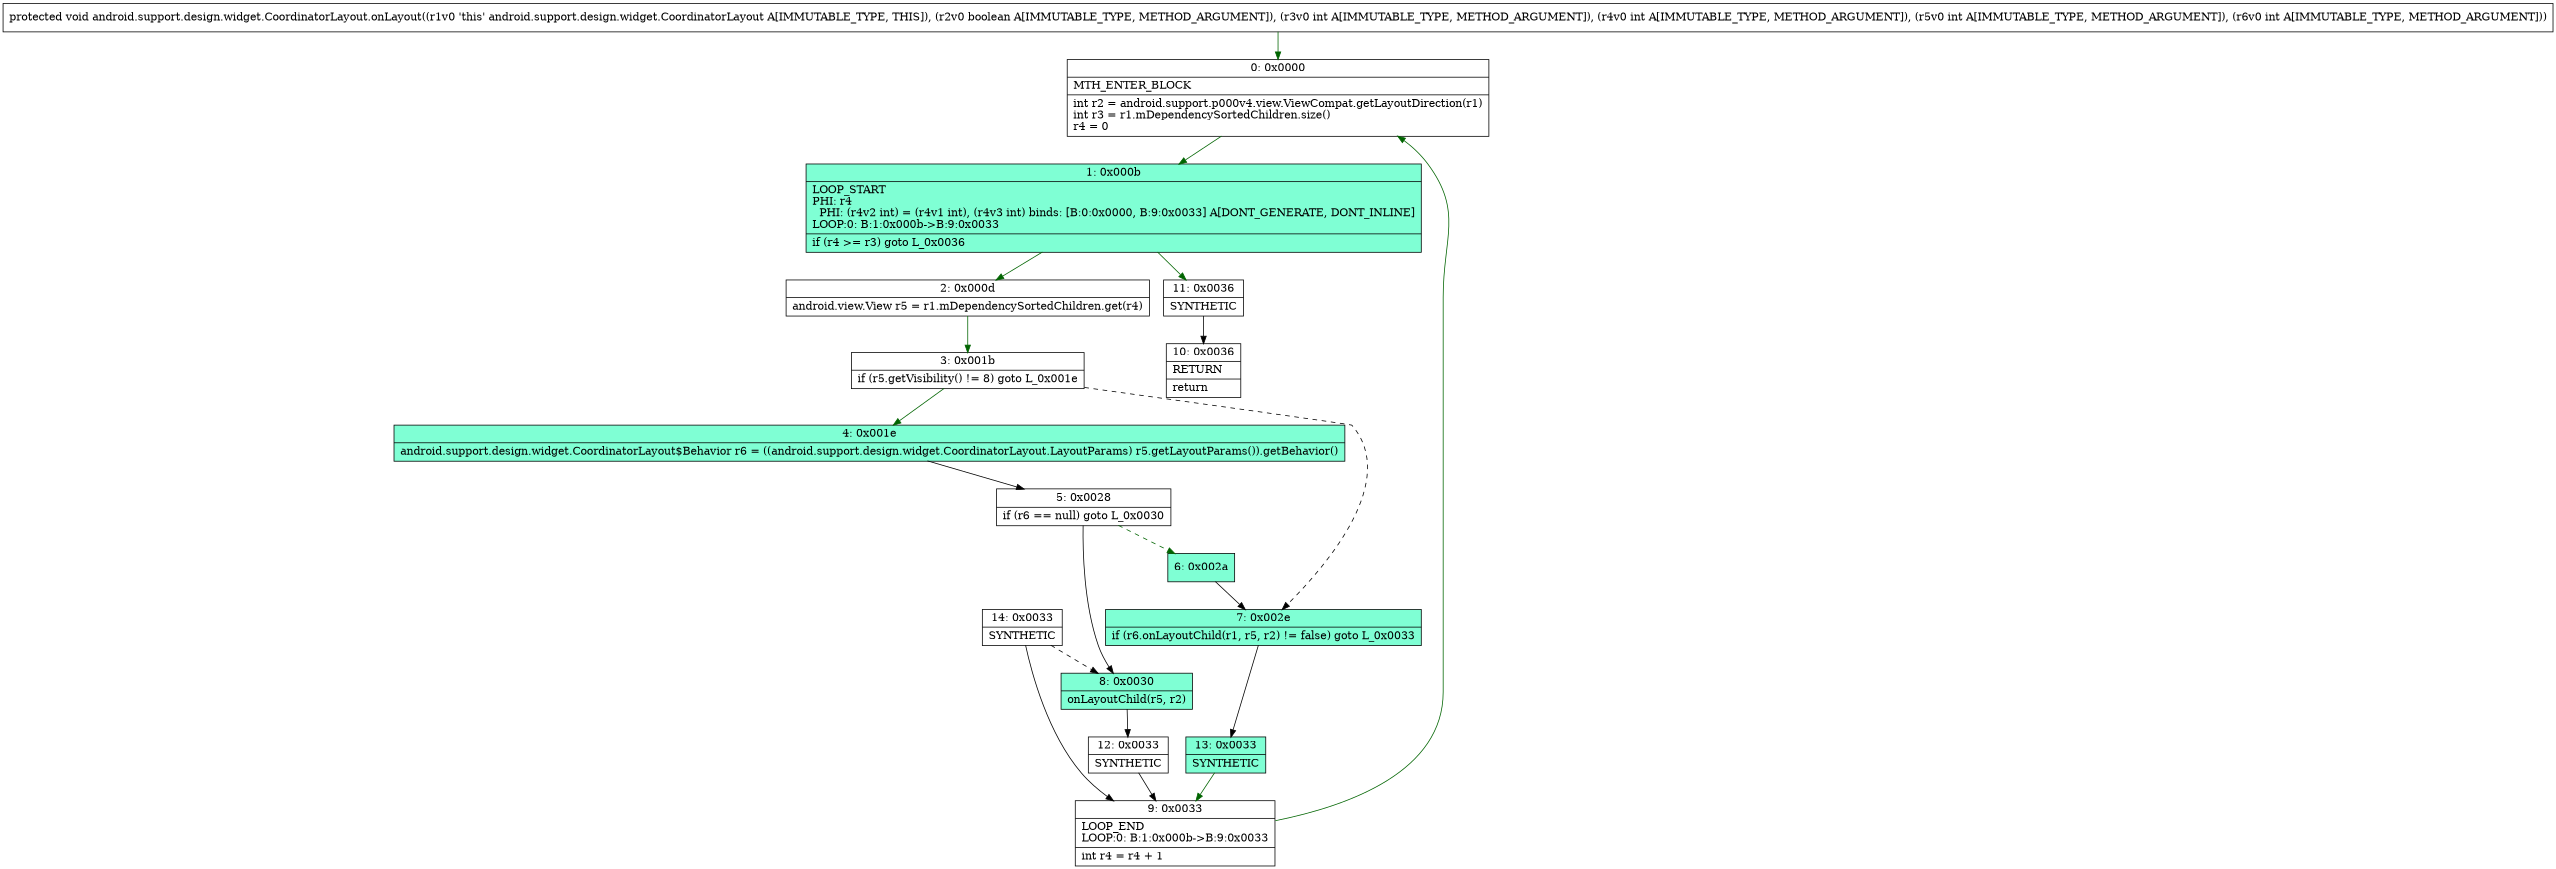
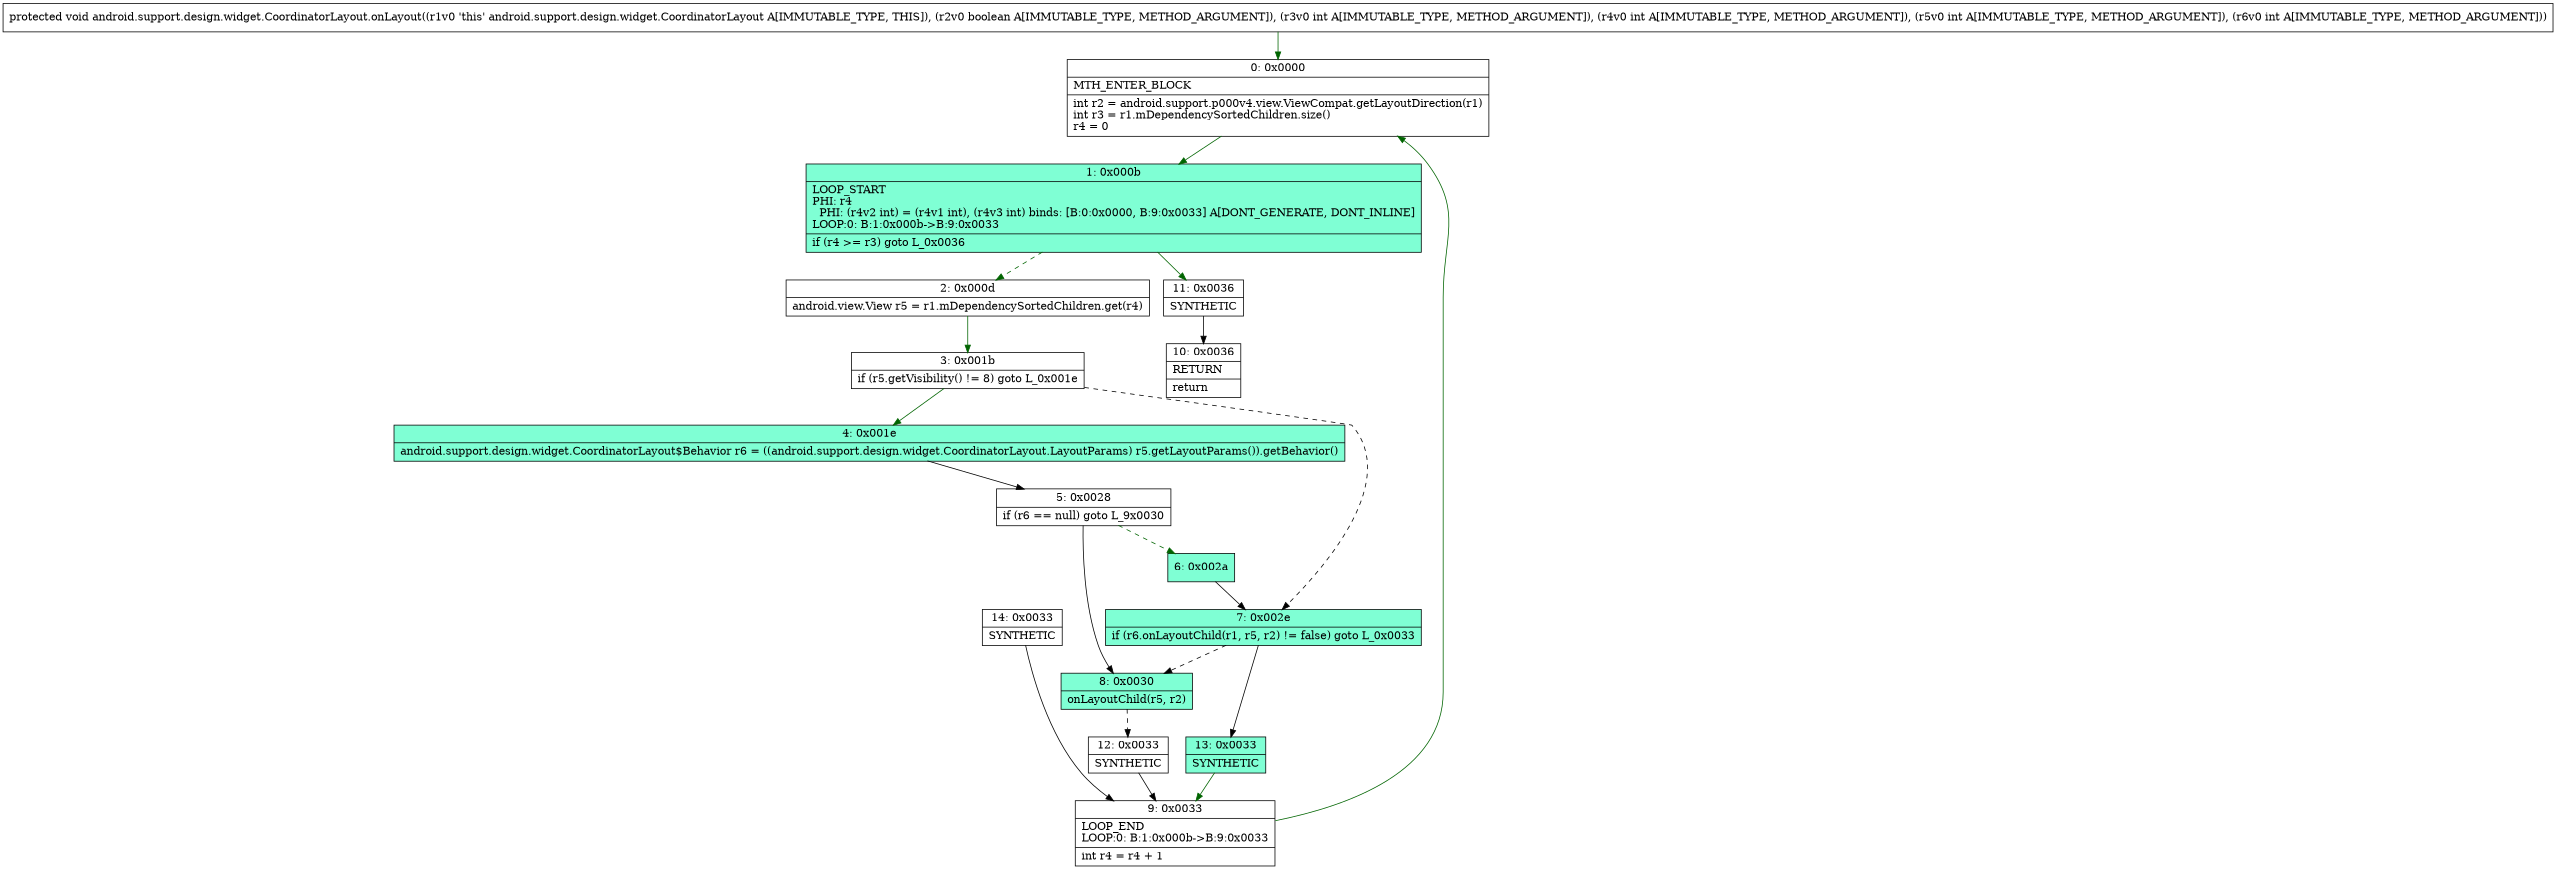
edge "1: 0x000b" -> "2: 0x000d": style solid -> dashed
node "5: 0x0028": text "if (r6 == null) goto L_0x0030" -> "if (r6 == null) goto L_9x0030"
edge "14: 0x0033" -> "8: 0x0030": now "7: 0x002e" -> "8: 0x0030"
edge "8: 0x0030" -> "12: 0x0033": style solid -> dashed
